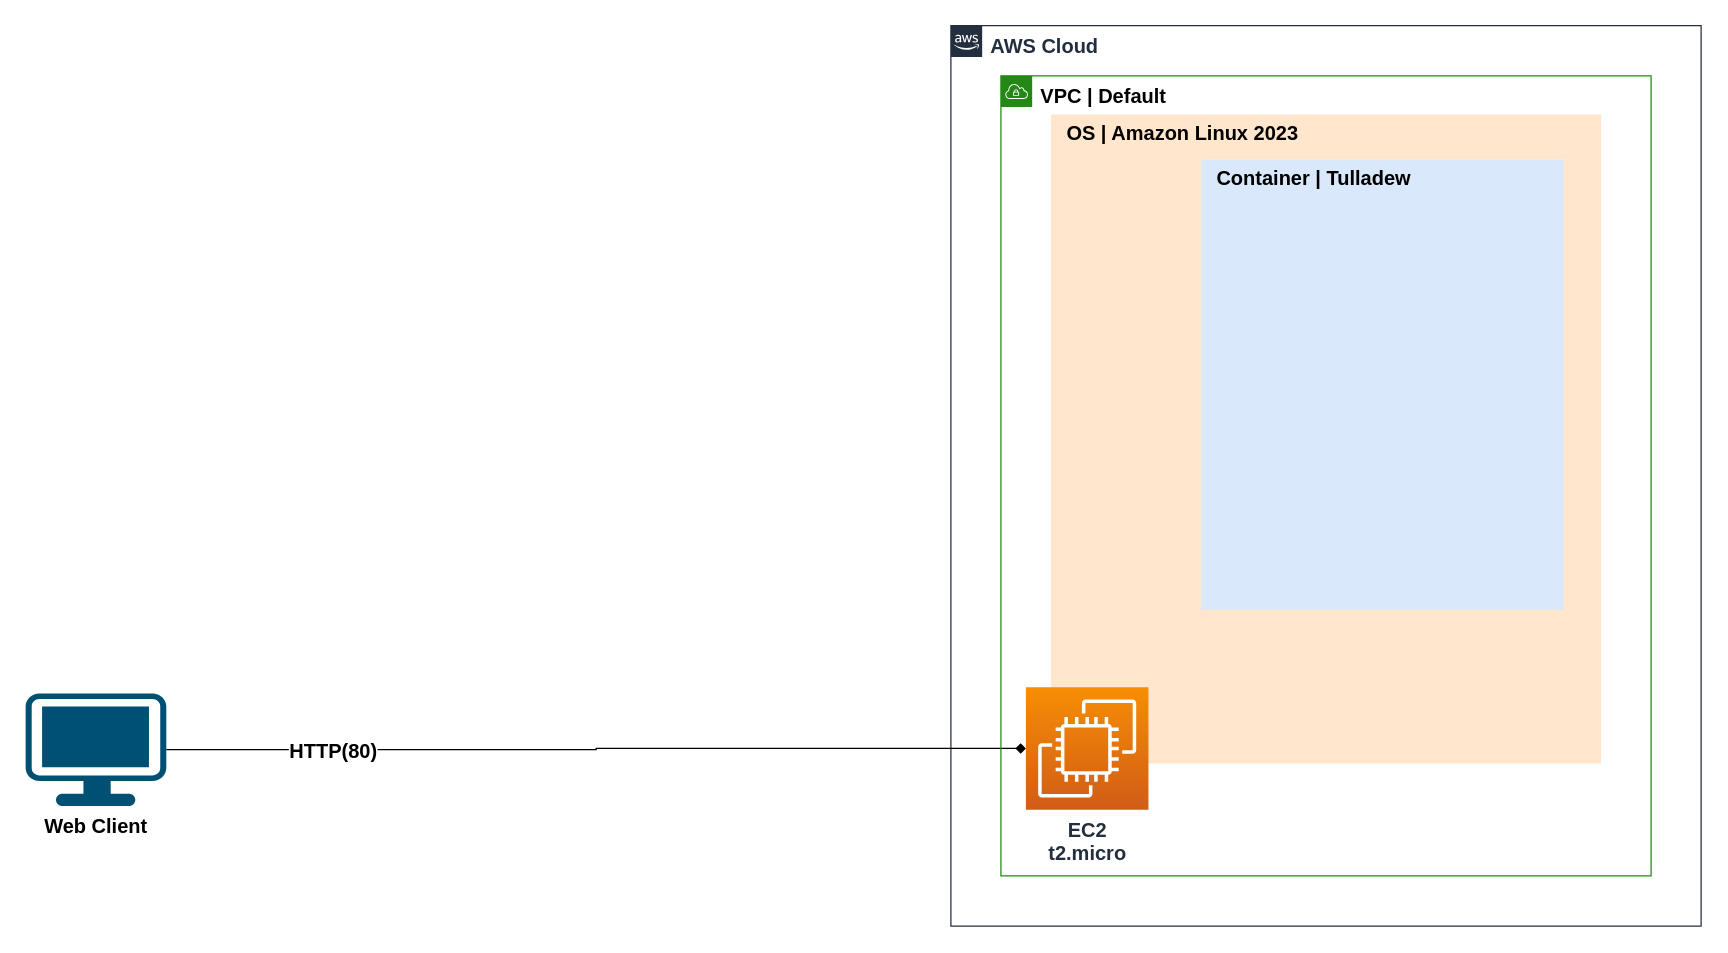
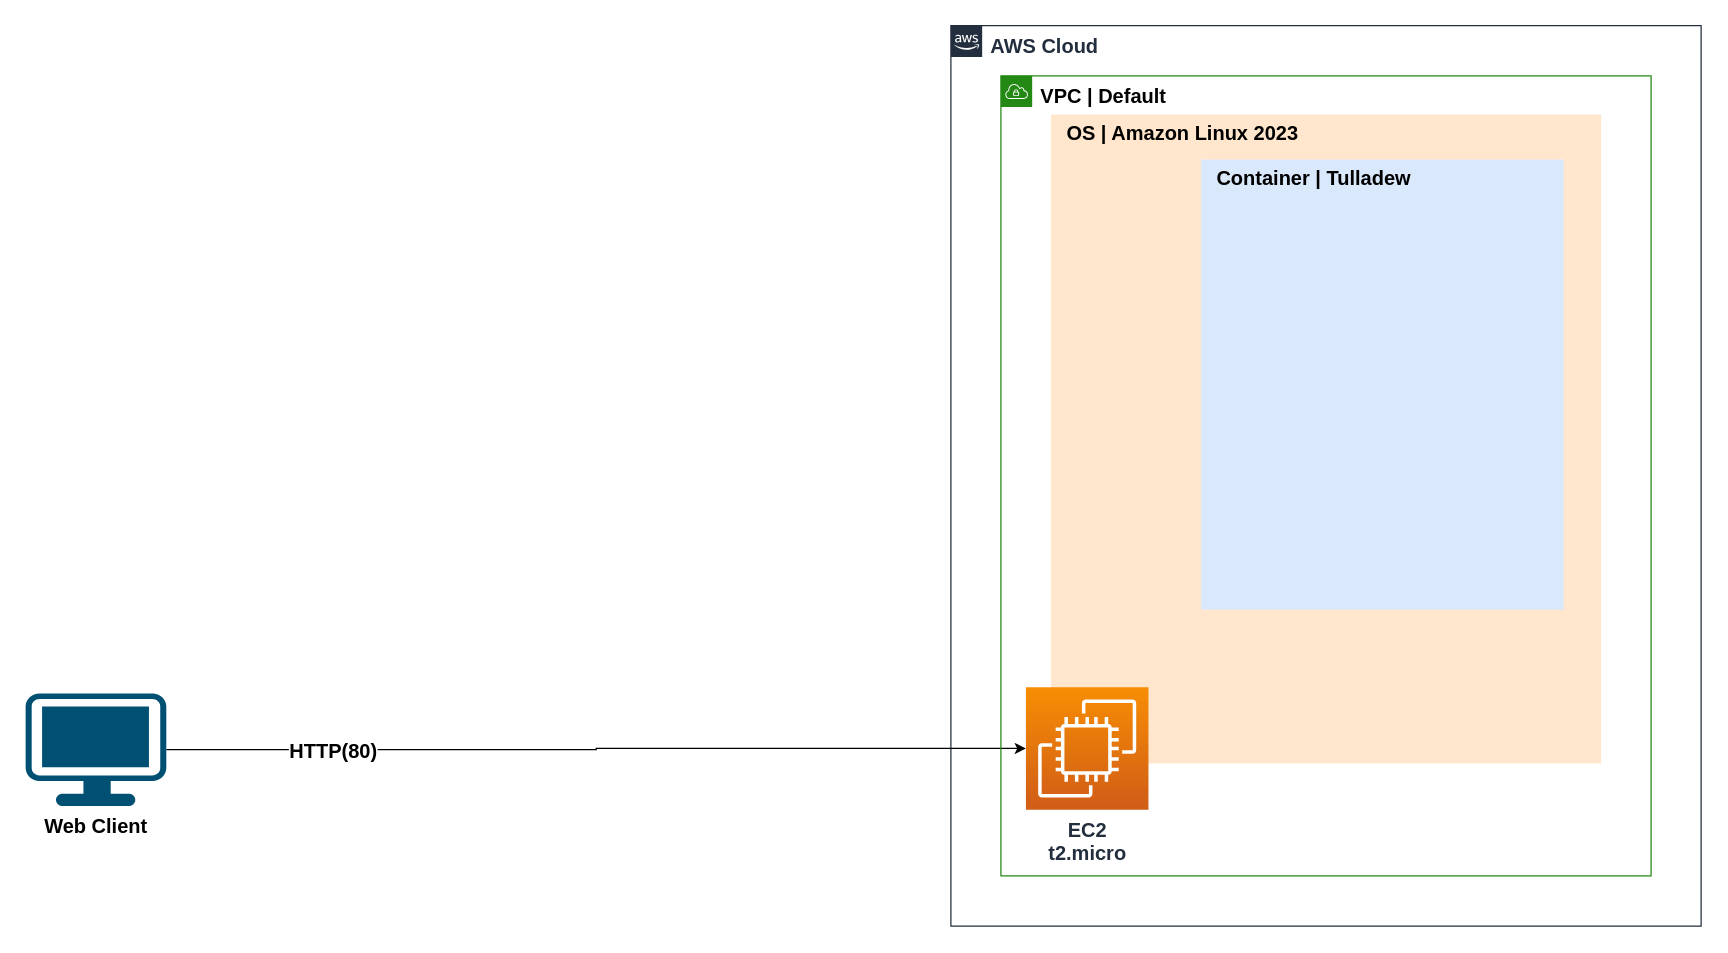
edge "Web Client" -> "EC2 t2.micro": arrowhead diamond -> classic
